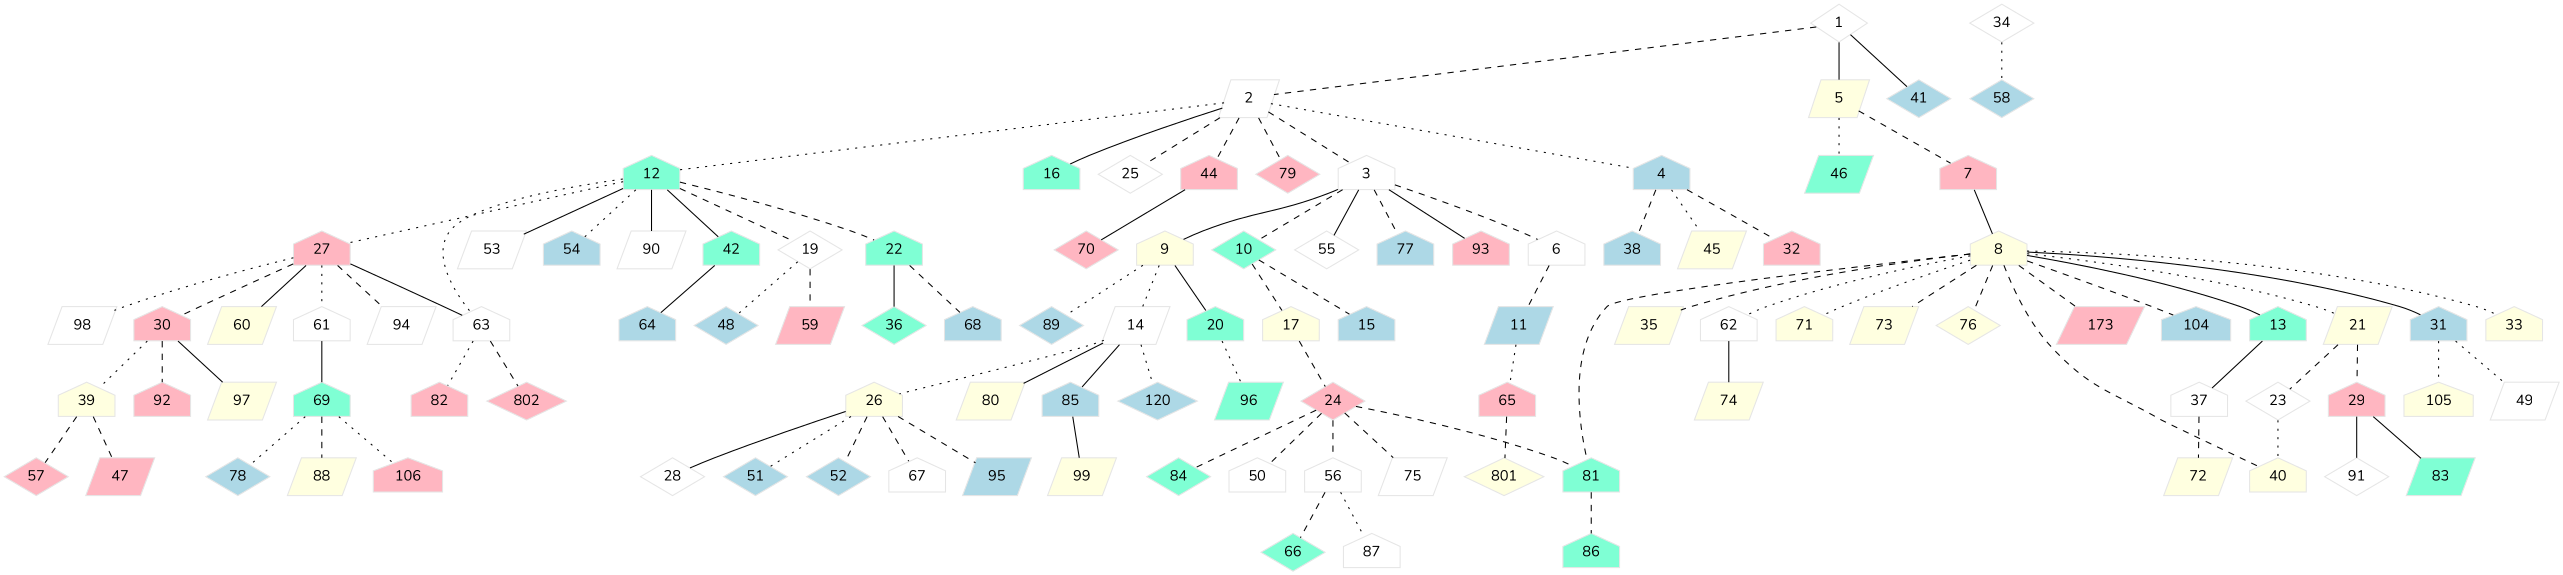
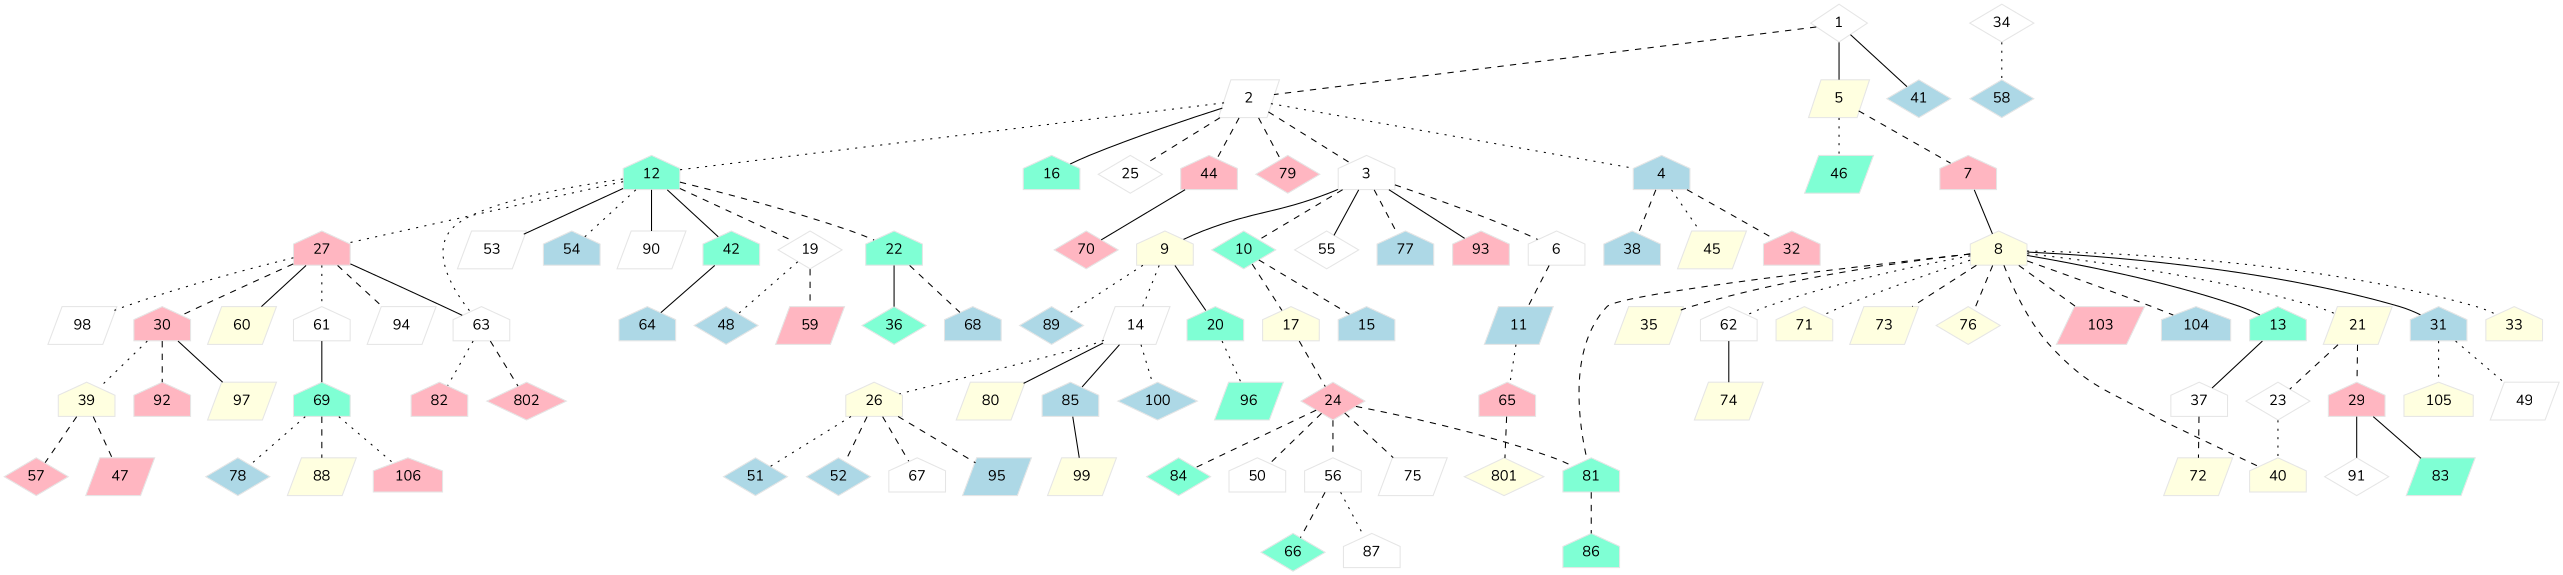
node "173": label "173" -> "103"
node "120": label "120" -> "100"
node "28": removed
